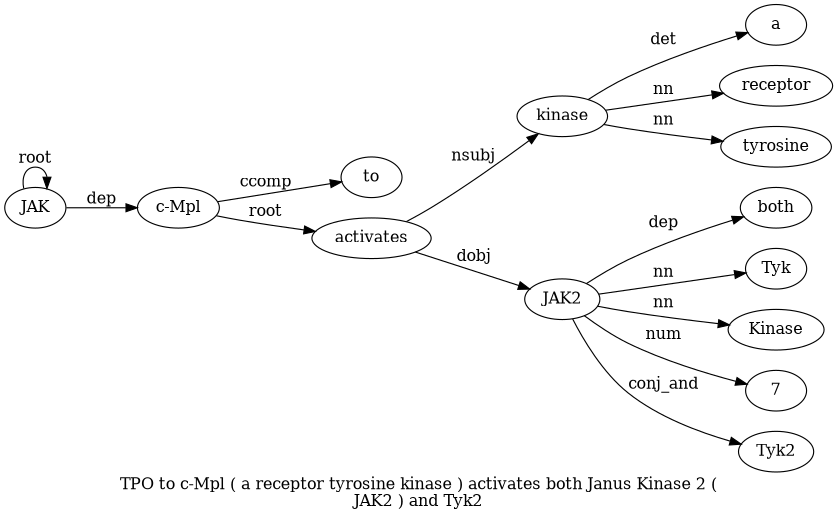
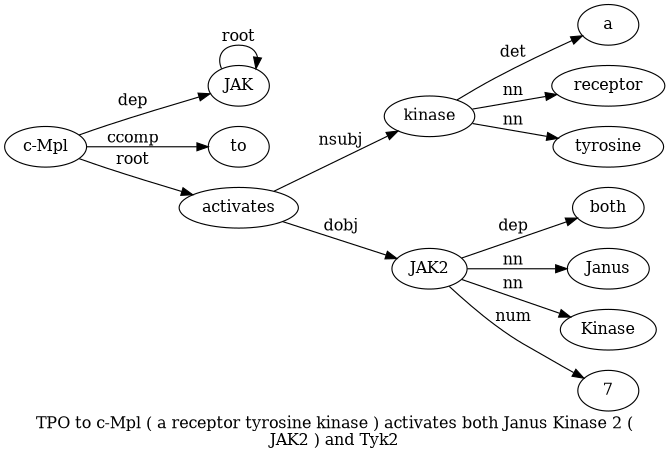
edge "JAK" -> "c-Mpl": reversed
node "Tyk": label "Tyk" -> "Janus"
node "Tyk2": removed
